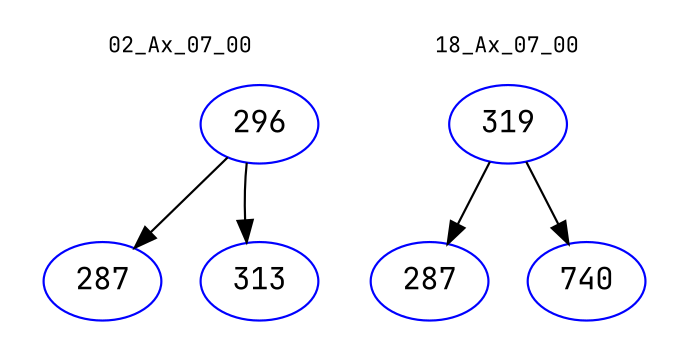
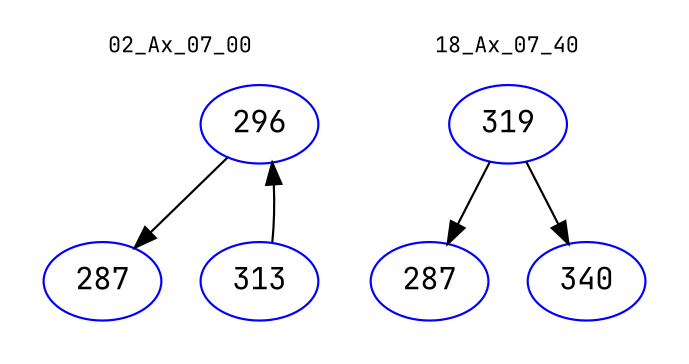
cluster "18_Ax_07_00": label "18_Ax_07_00" -> "18_Ax_07_40"
edge "296" -> "313": reversed
node "740": label "740" -> "340"
